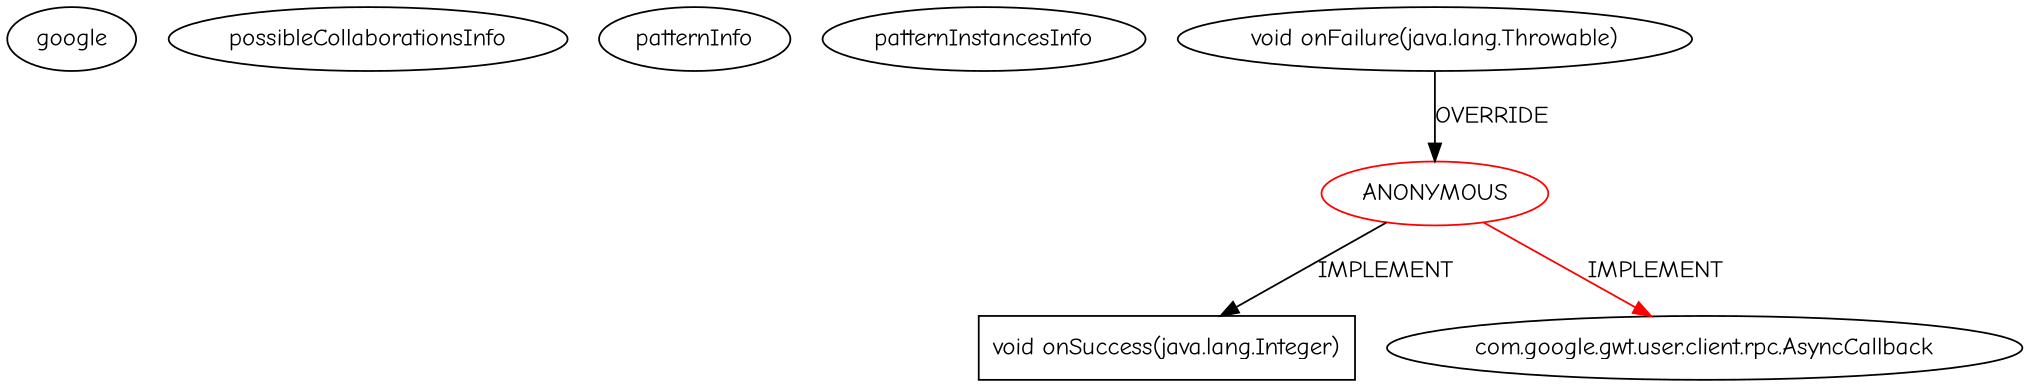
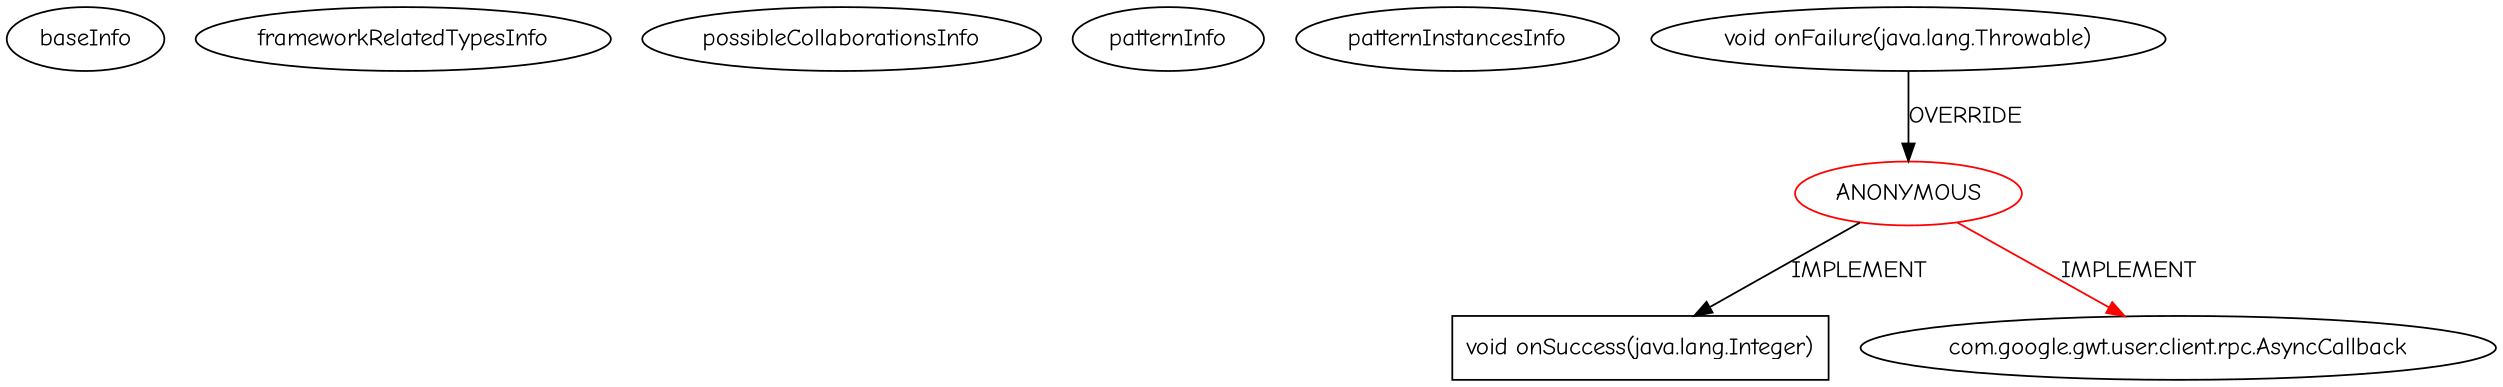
node "google": label "google" -> "frameworkRelatedTypesInfo"
node "baseInfo": added
